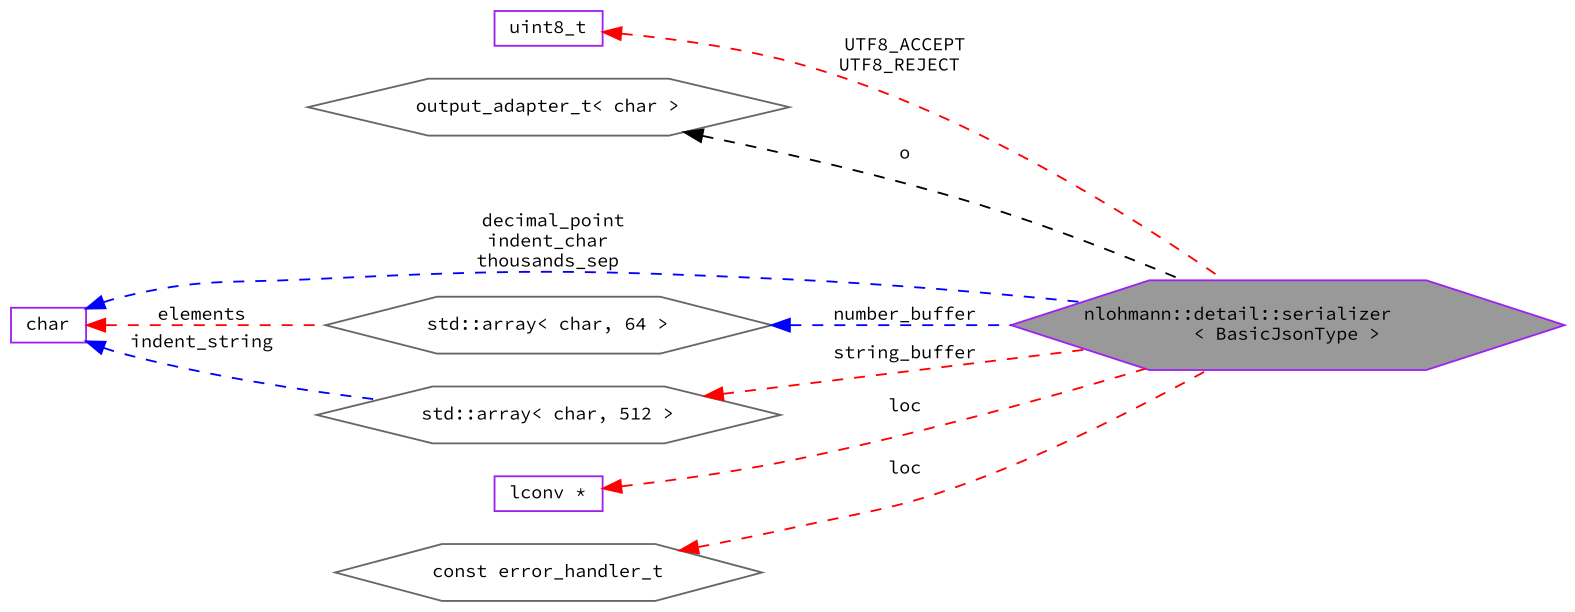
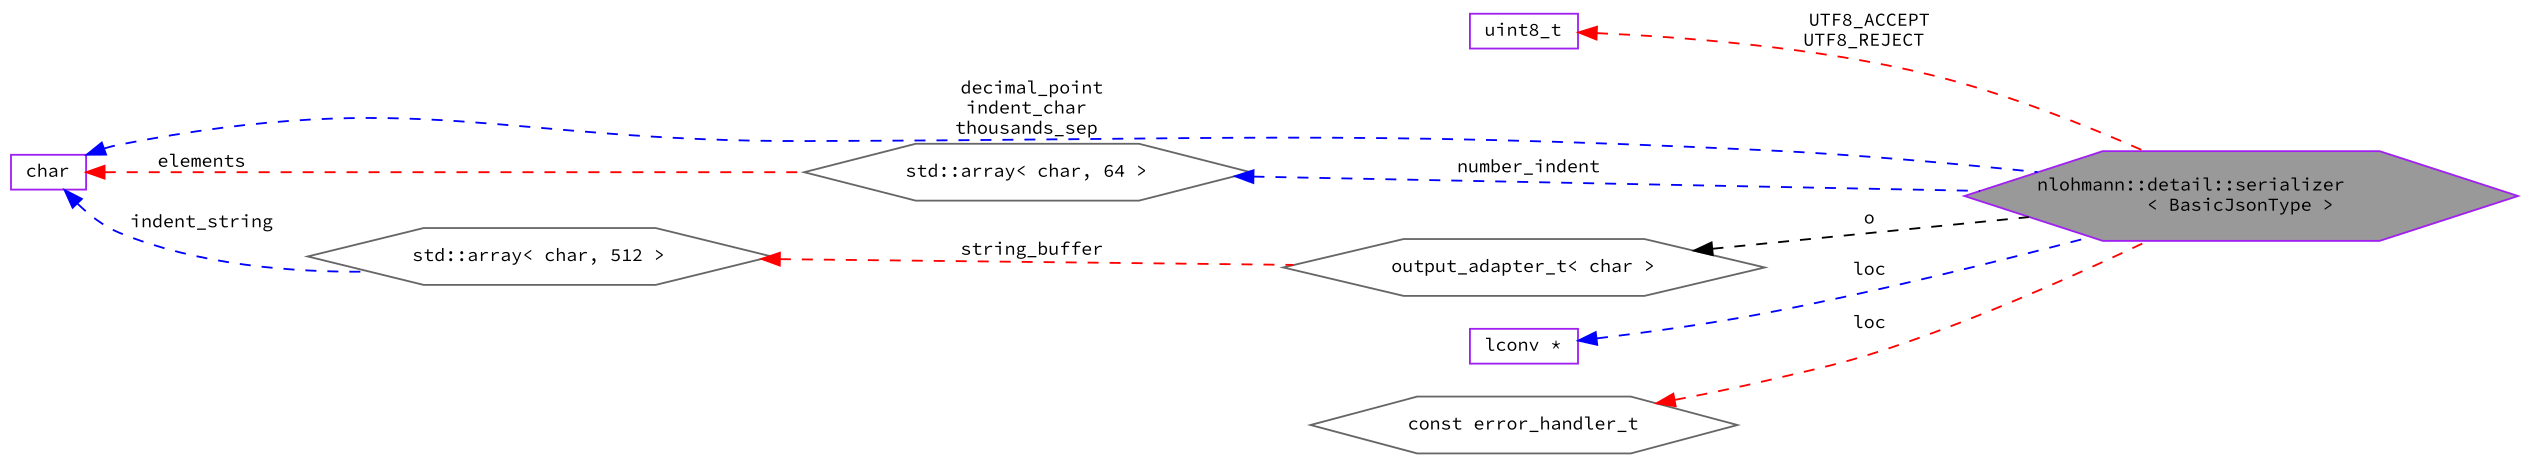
edge "nlohmann::detail::serializer < BasicJsonType >" -> "std::array< char, 64 >": label " number_buffer" -> " number_indent"
edge "nlohmann::detail::serializer < BasicJsonType >" -> "std::array< char, 512 >": now "output_adapter_t< char >" -> "std::array< char, 512 >"
edge "nlohmann::detail::serializer < BasicJsonType >" -> "lconv *": color red -> blue
